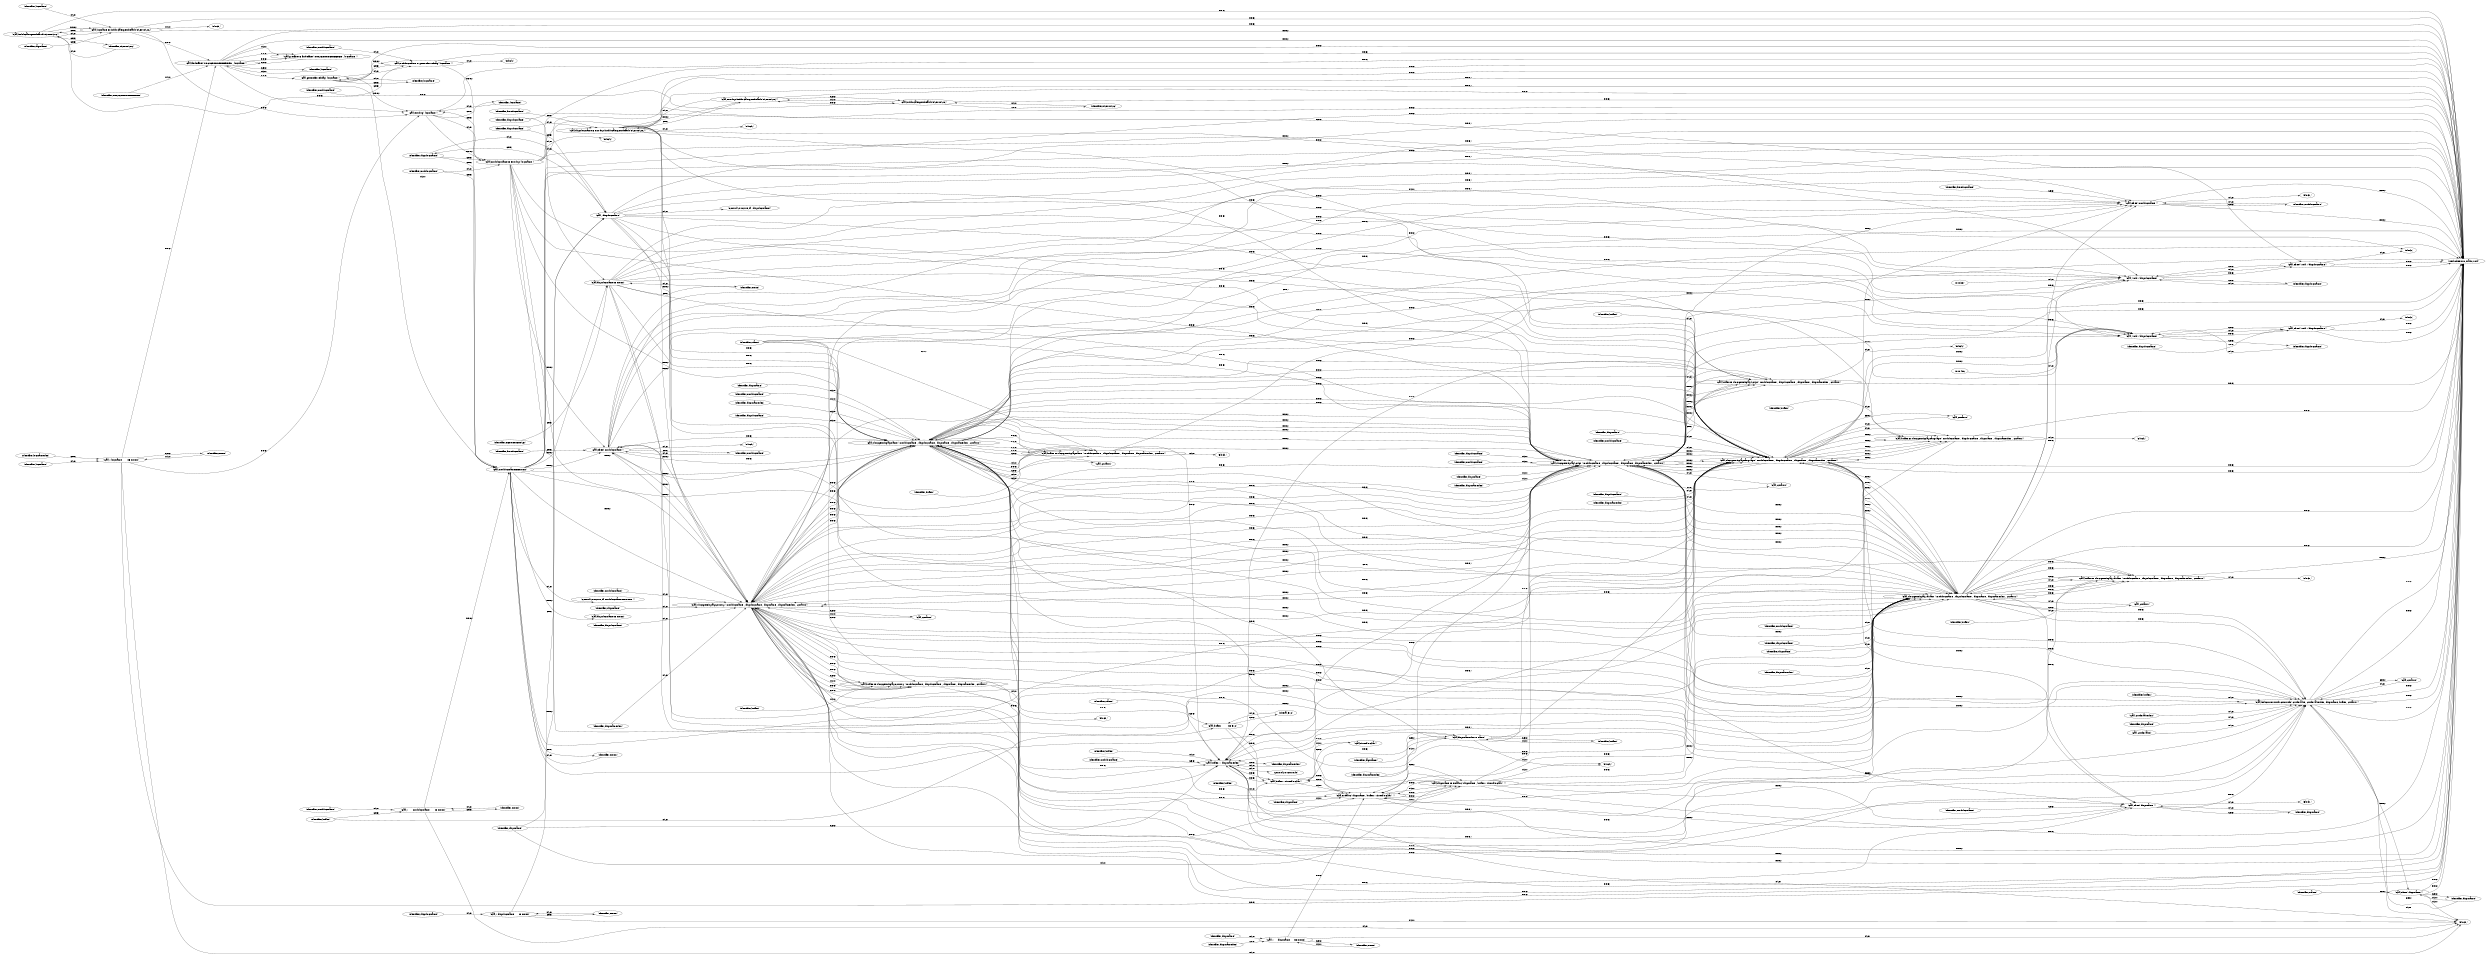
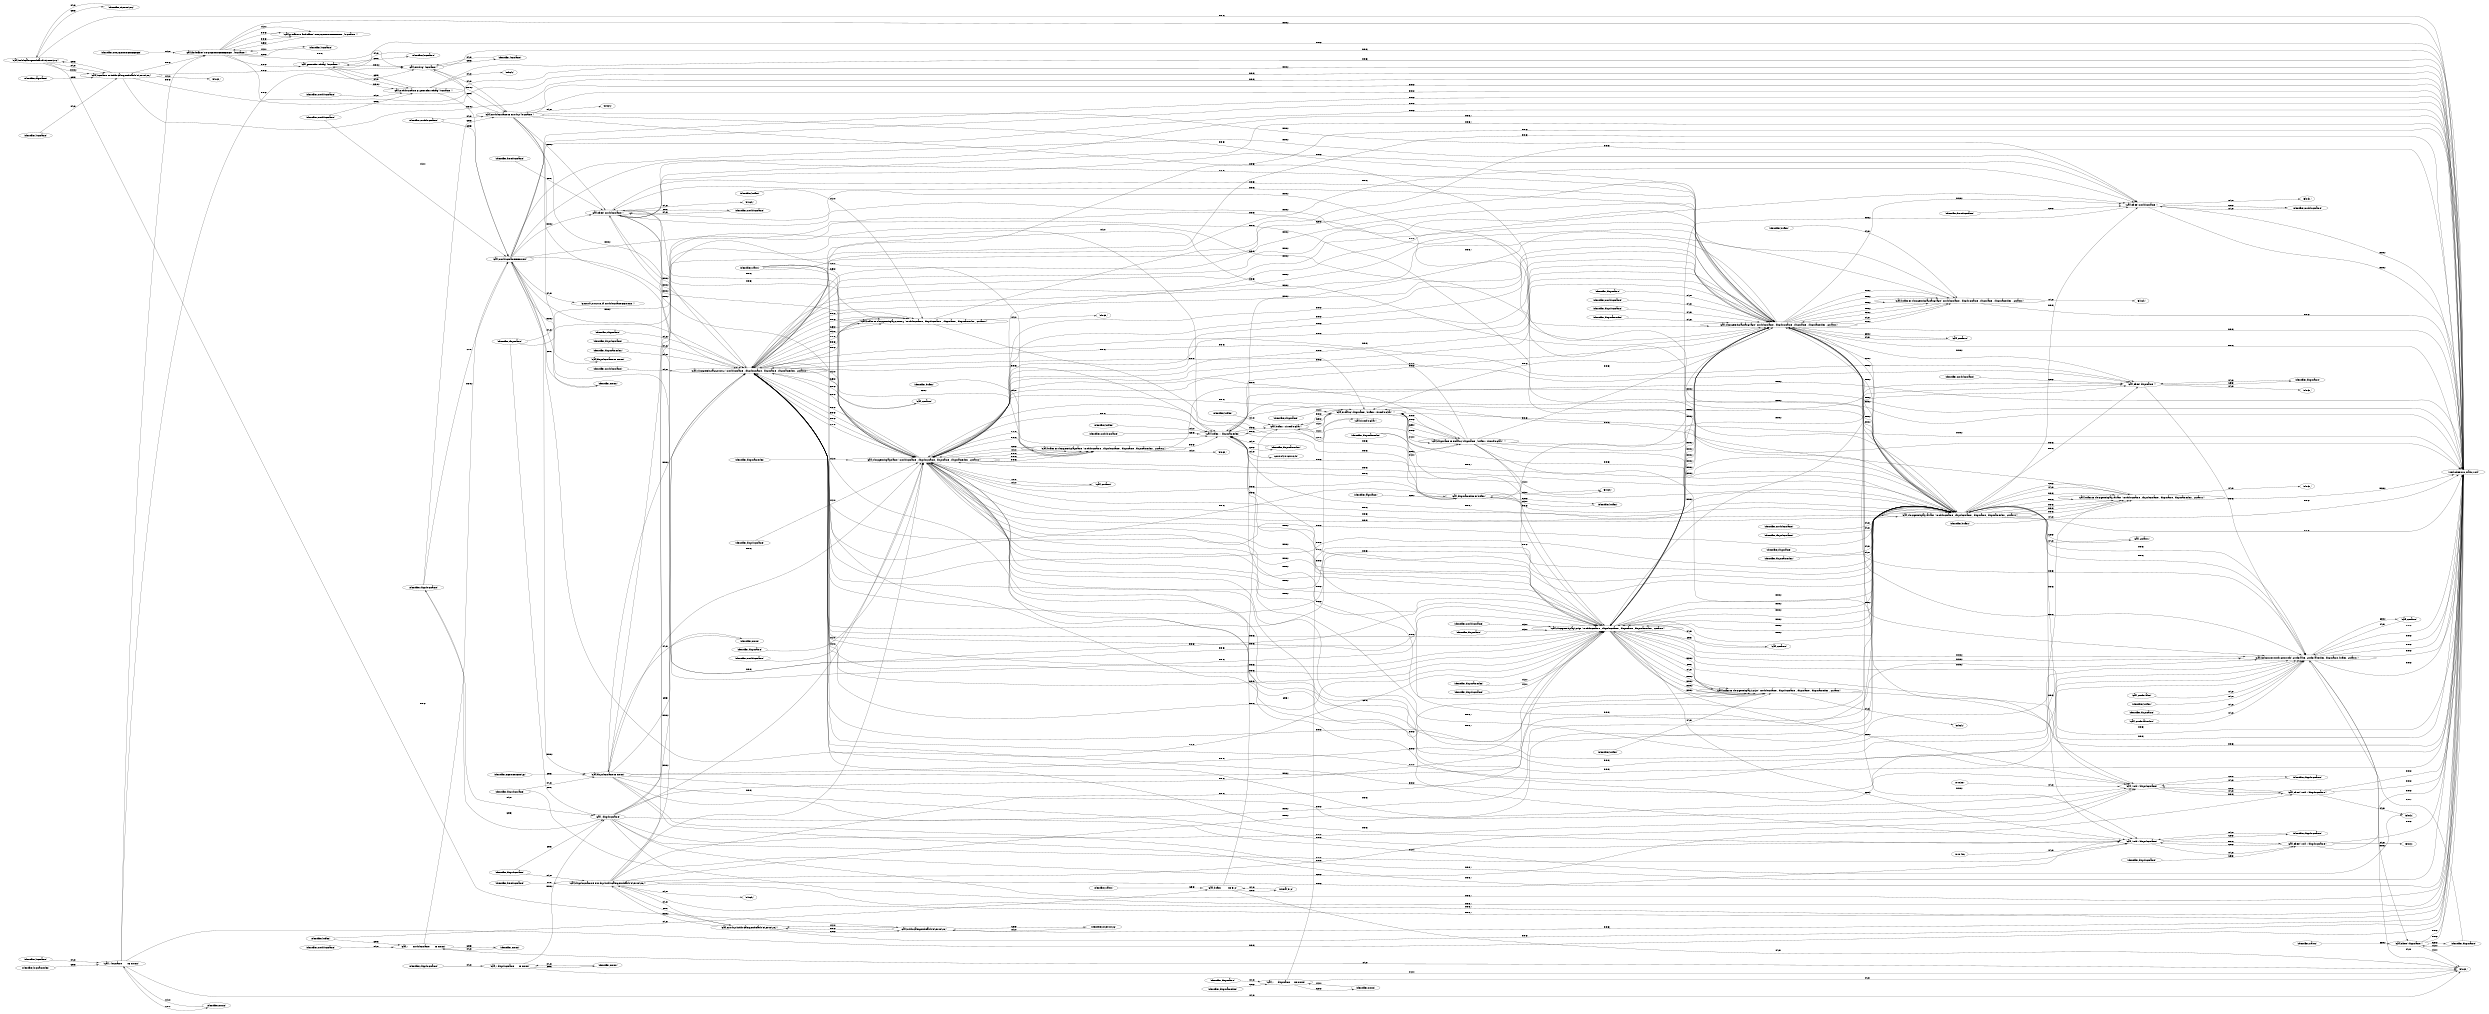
node "(ControlStructure,if( !disp_loc_name))": removed
node "(Call,disp_name_len = name)": label "(Call,disp_name_len = name)" -> "(Call,disp_name_len = buflen)"
